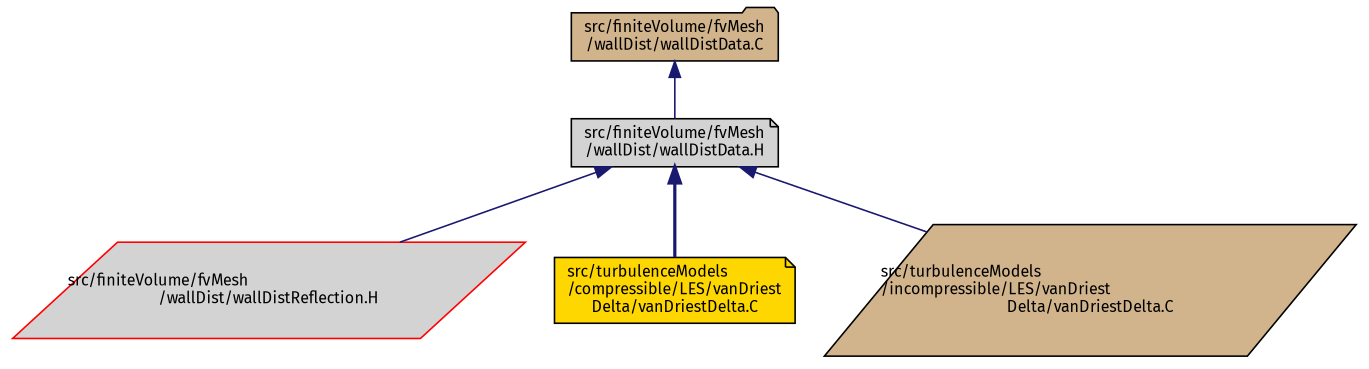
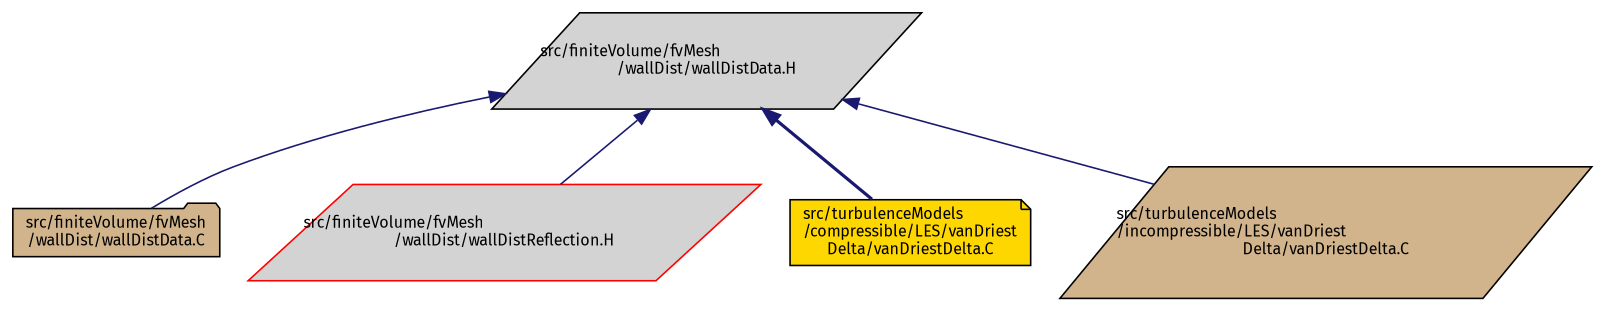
edge "src/finiteVolume/fvMesh /wallDist/wallDistData.H" -> "src/finiteVolume/fvMesh /wallDist/wallDistData.C": reversed
node "src/finiteVolume/fvMesh /wallDist/wallDistData.H": shape note -> parallelogram
